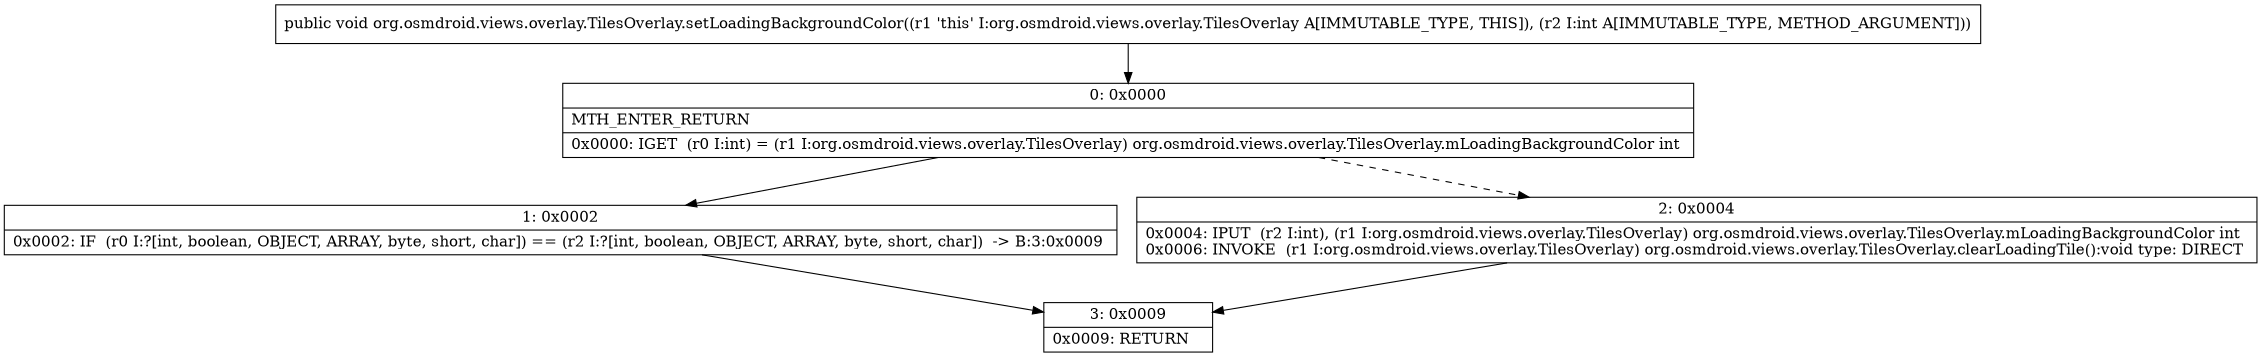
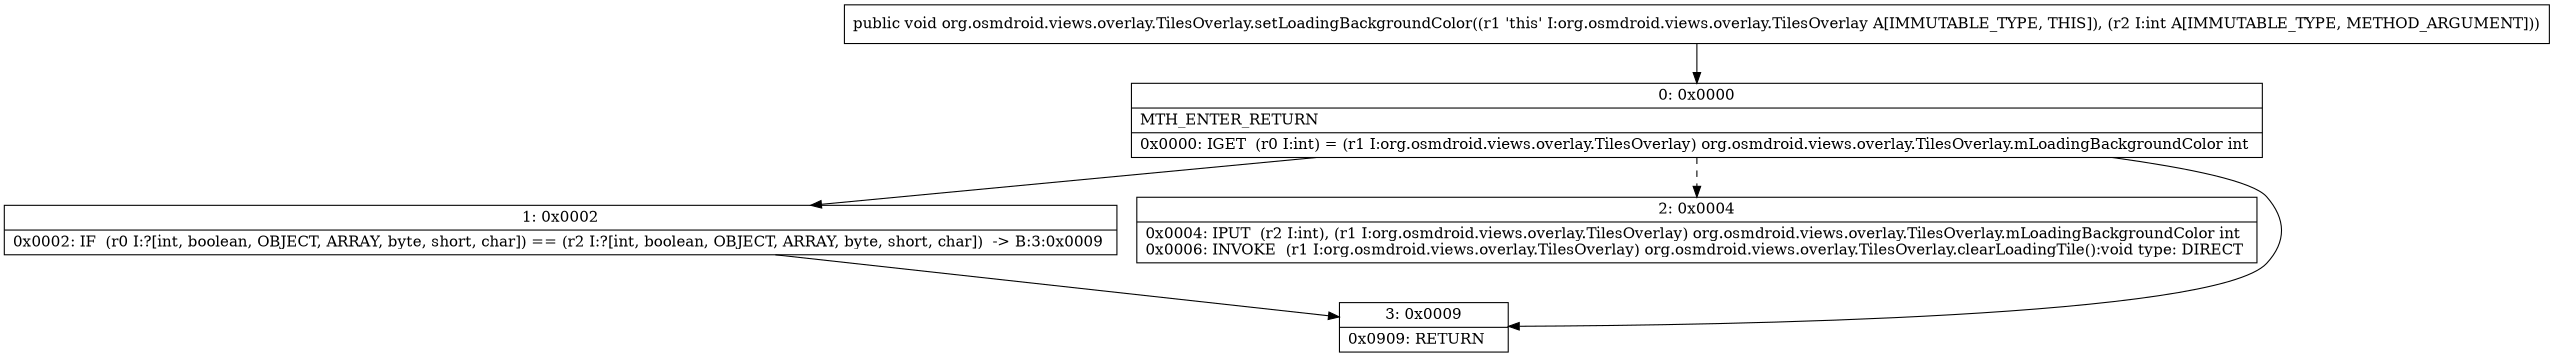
edge "2: 0x0004" -> "3: 0x0009": now "0: 0x0000" -> "3: 0x0009"
node "3: 0x0009": text "0x0009: RETURN" -> "0x0909: RETURN"
